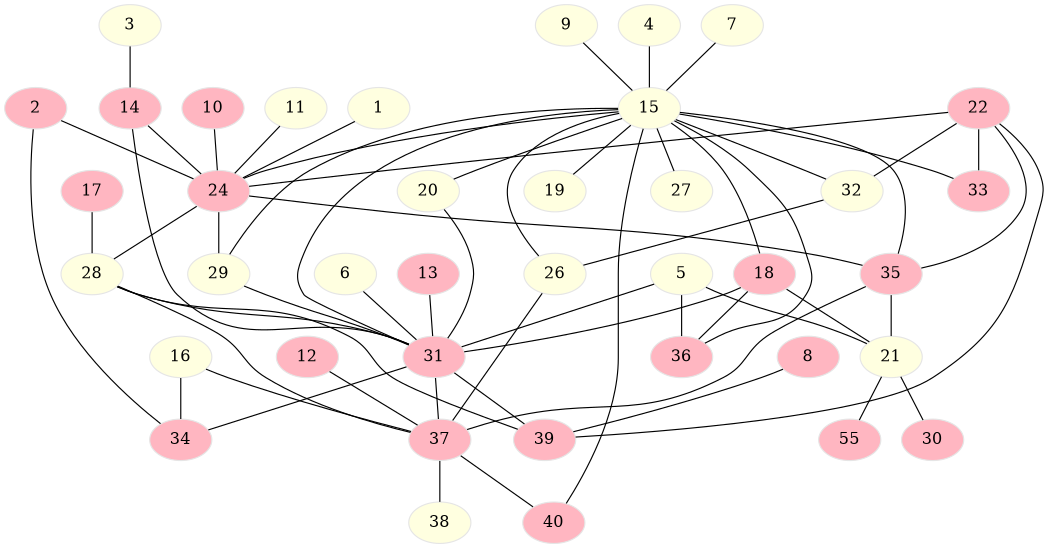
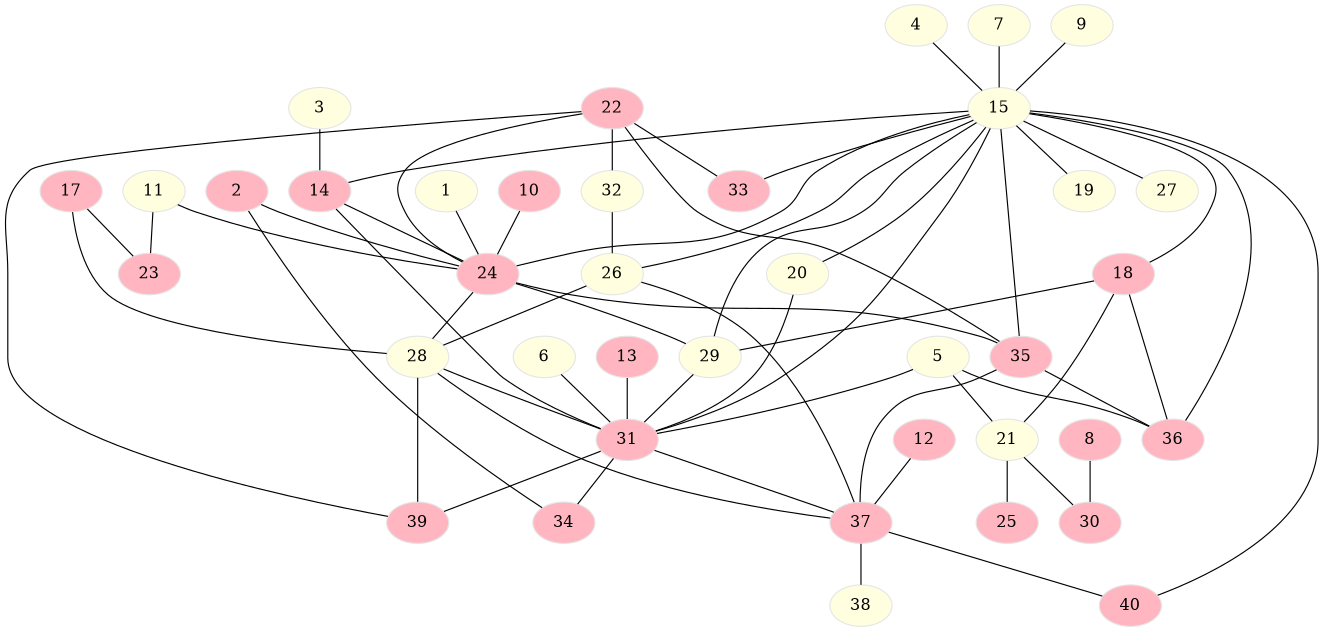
edge "15" -- "32": now "15" -- "14"
node "23": added
edge "26" -- "28": added
edge "35" -- "21": now "35" -- "36"
edge "18" -- "31": now "18" -- "29"
node "16": removed
edge "8" -- "39": now "8" -- "30"
node "55": label "55" -> "25"
